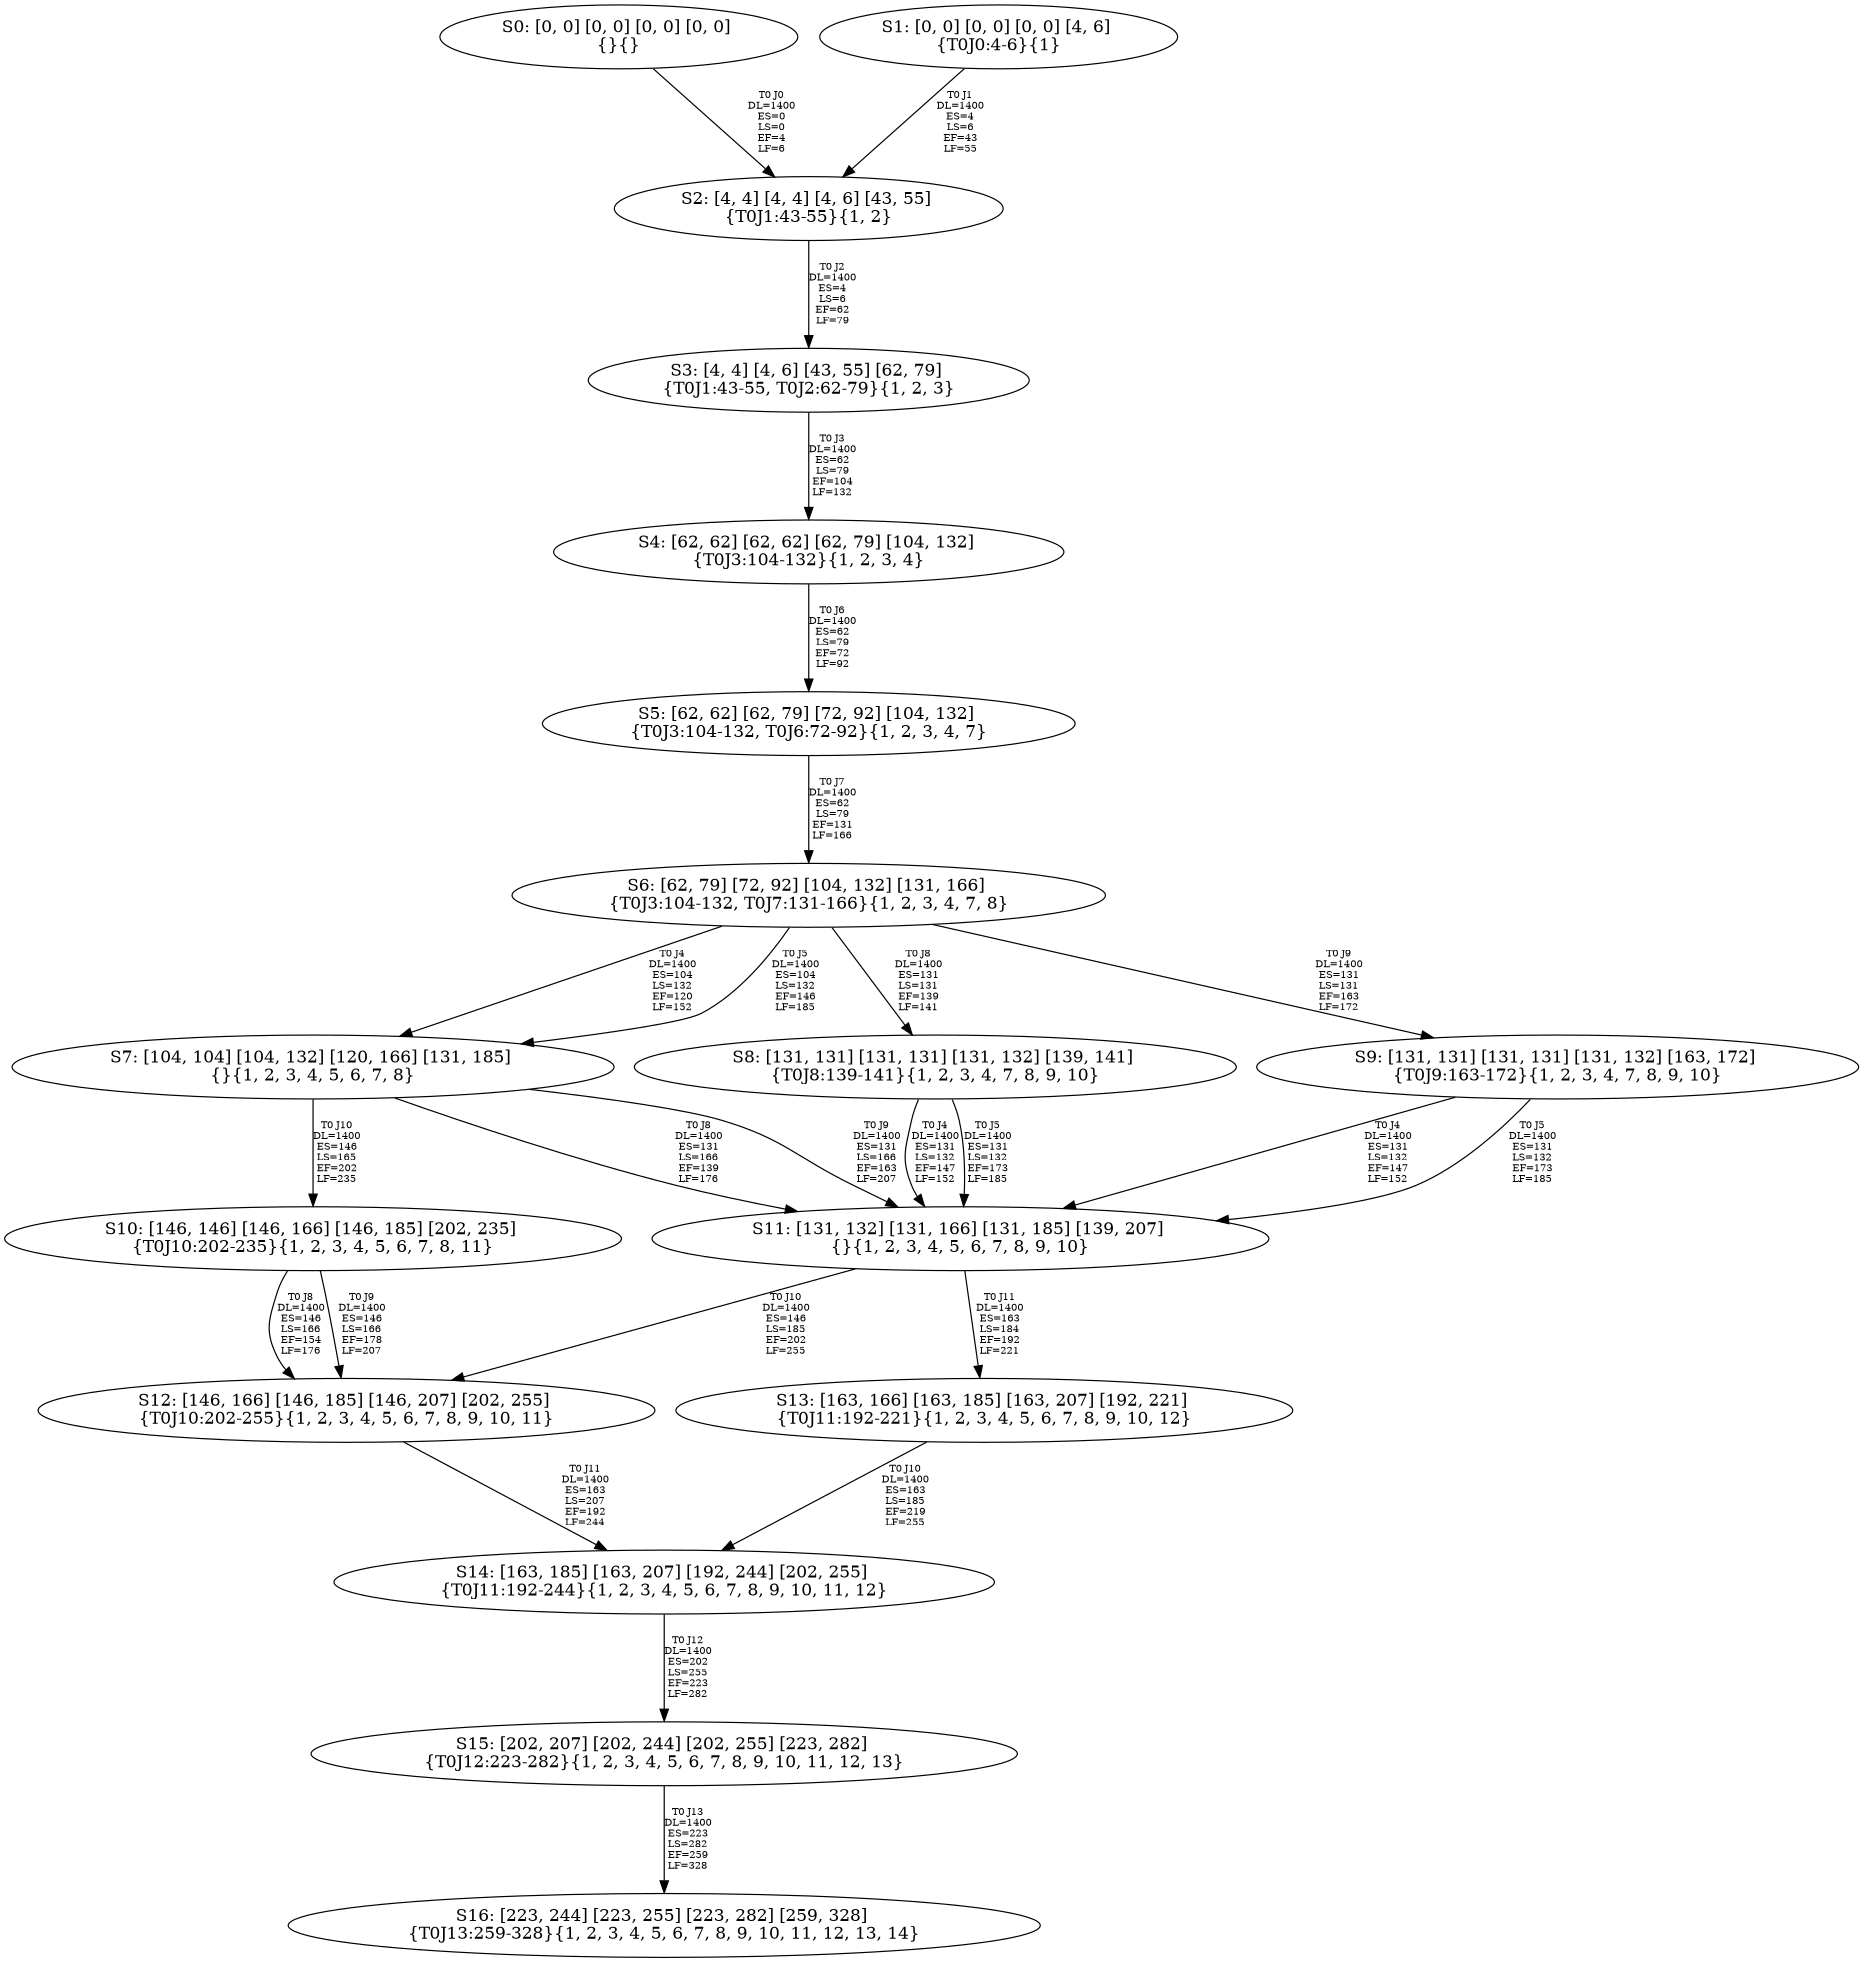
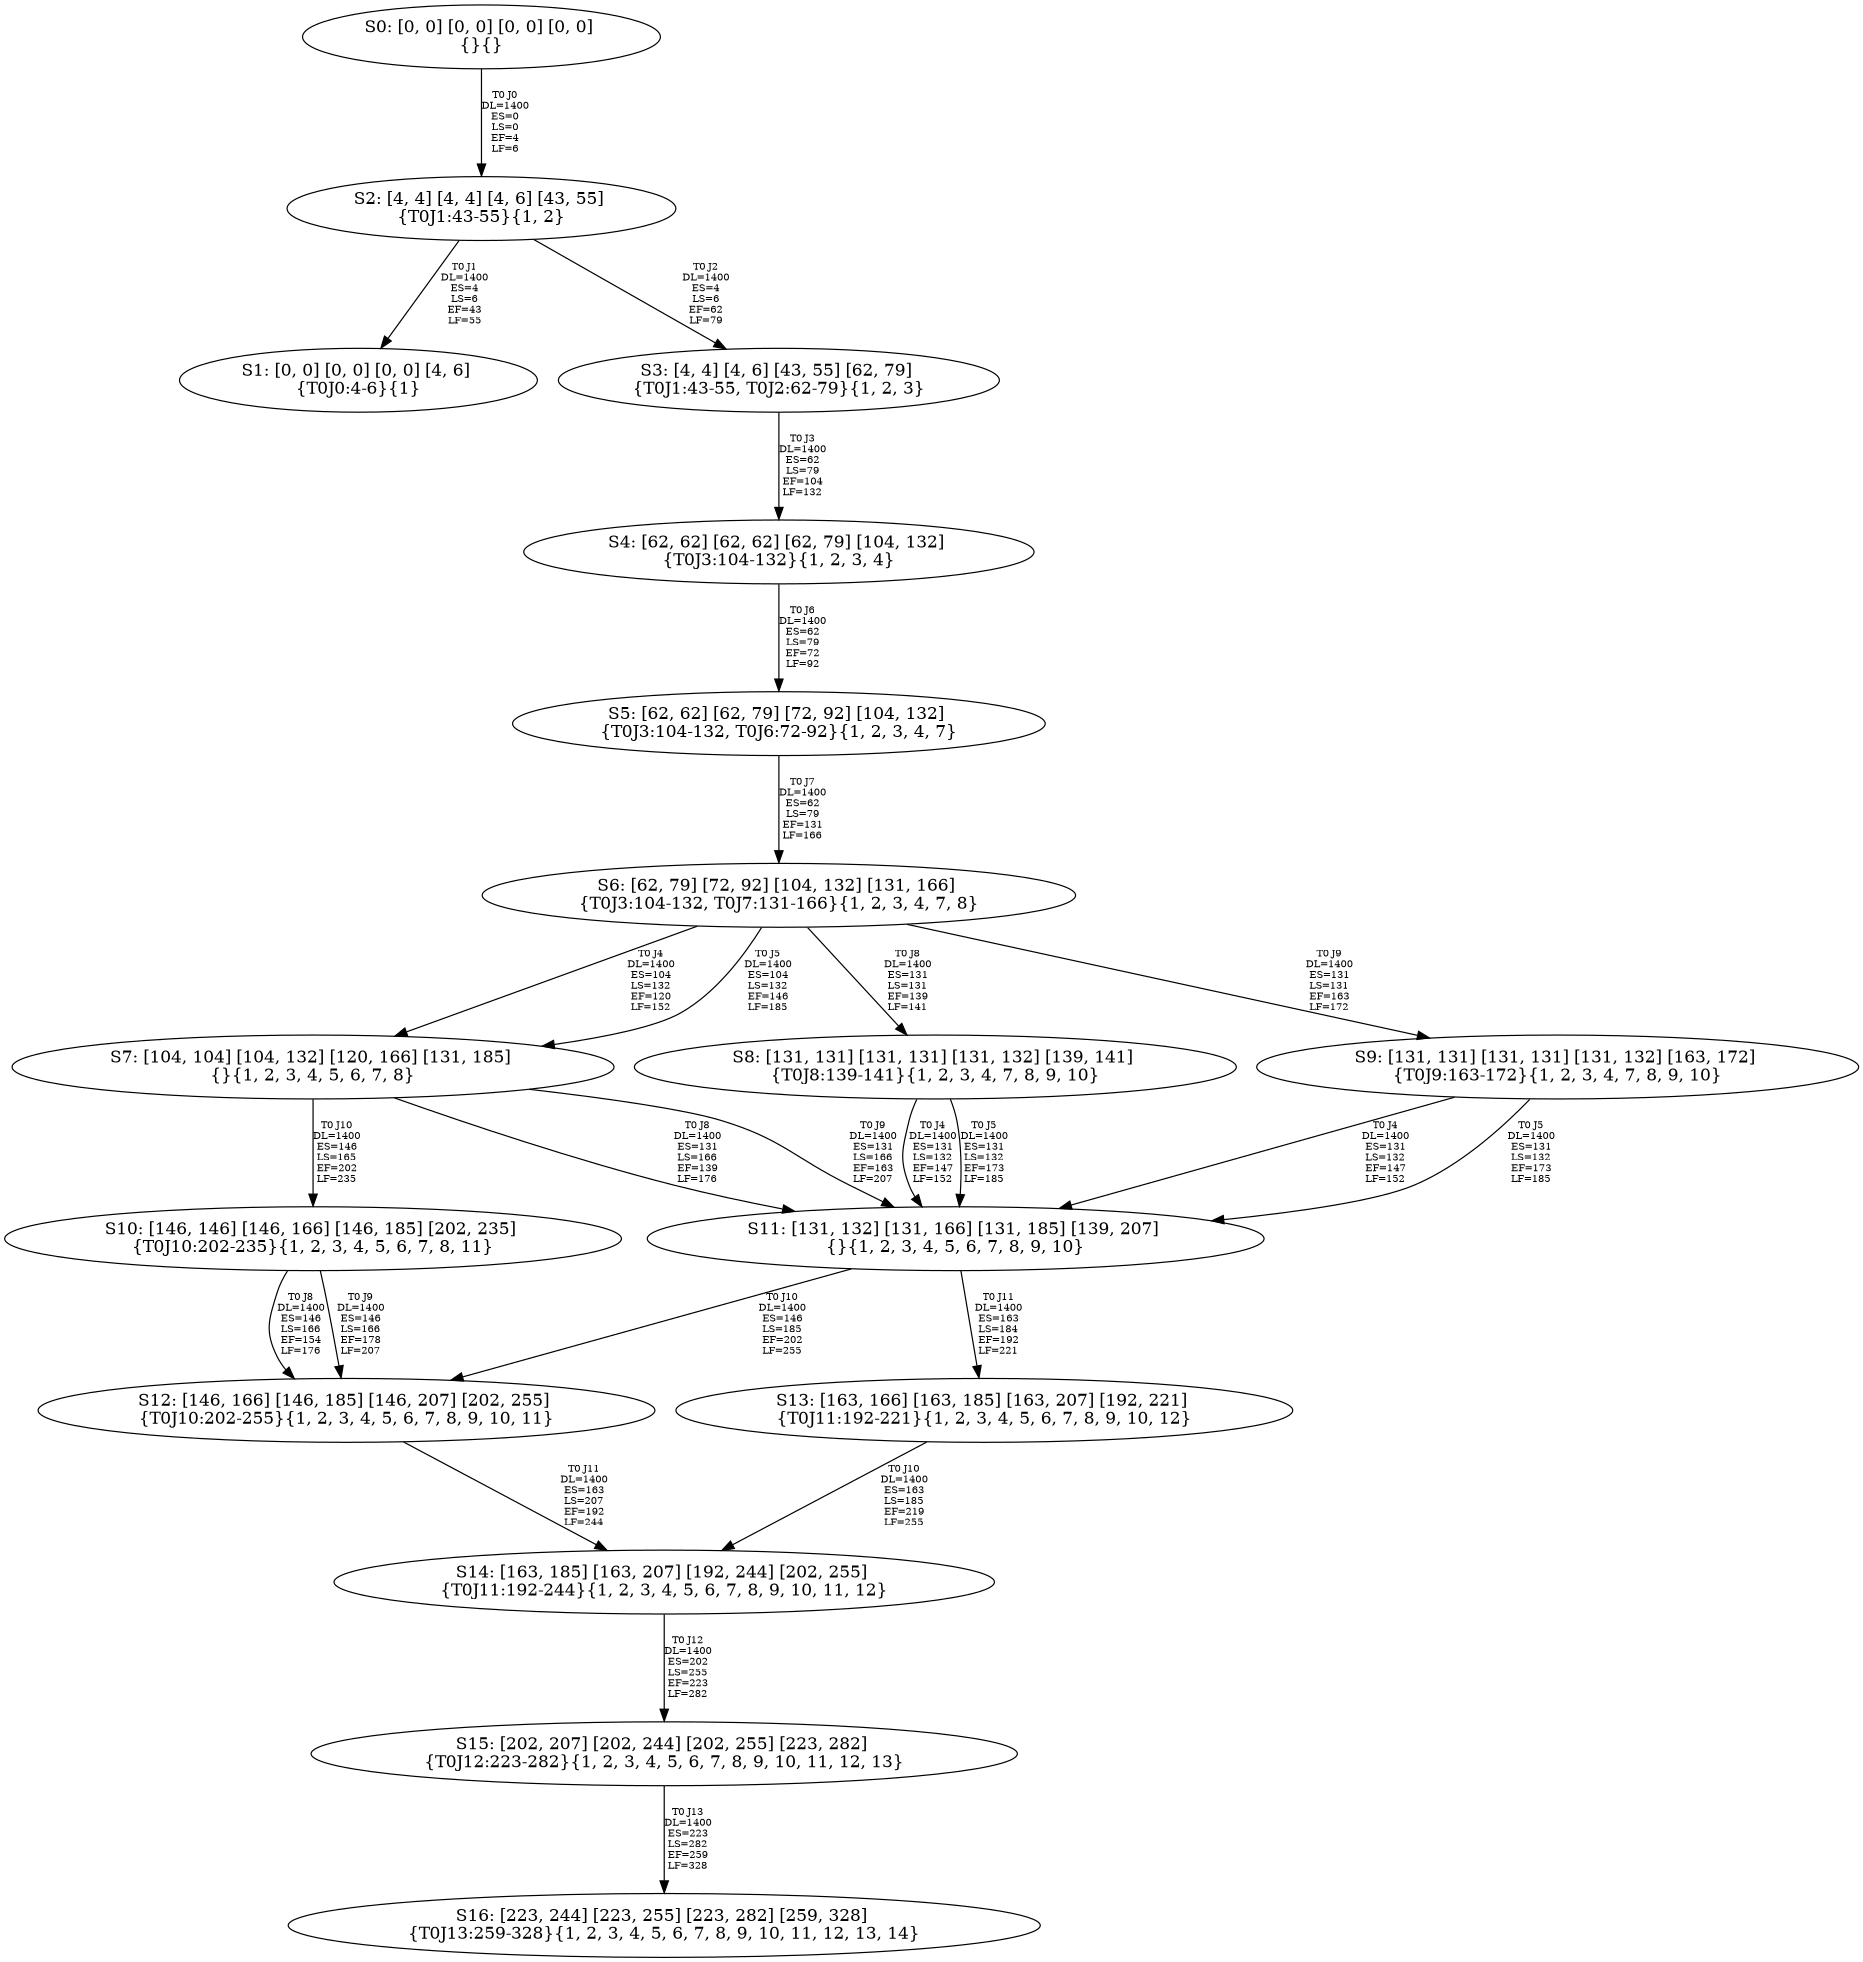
edge "S1: [0, 0] [0, 0] [0, 0] [4, 6] {T0J0:4-6}{1}" -> "S2: [4, 4] [4, 4] [4, 6] [43, 55] {T0J1:43-55}{1, 2}": reversed
